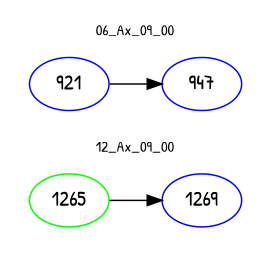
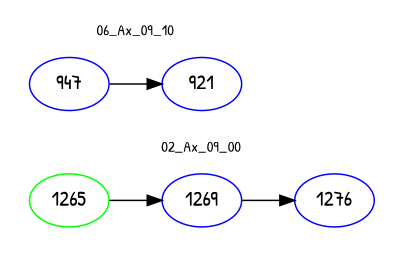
cluster "06_Ax_09_00": label "06_Ax_09_00" -> "06_Ax_09_10"
edge "921" -> "947": reversed
cluster "12_Ax_09_00": label "12_Ax_09_00" -> "02_Ax_09_00"
node "1276": added
